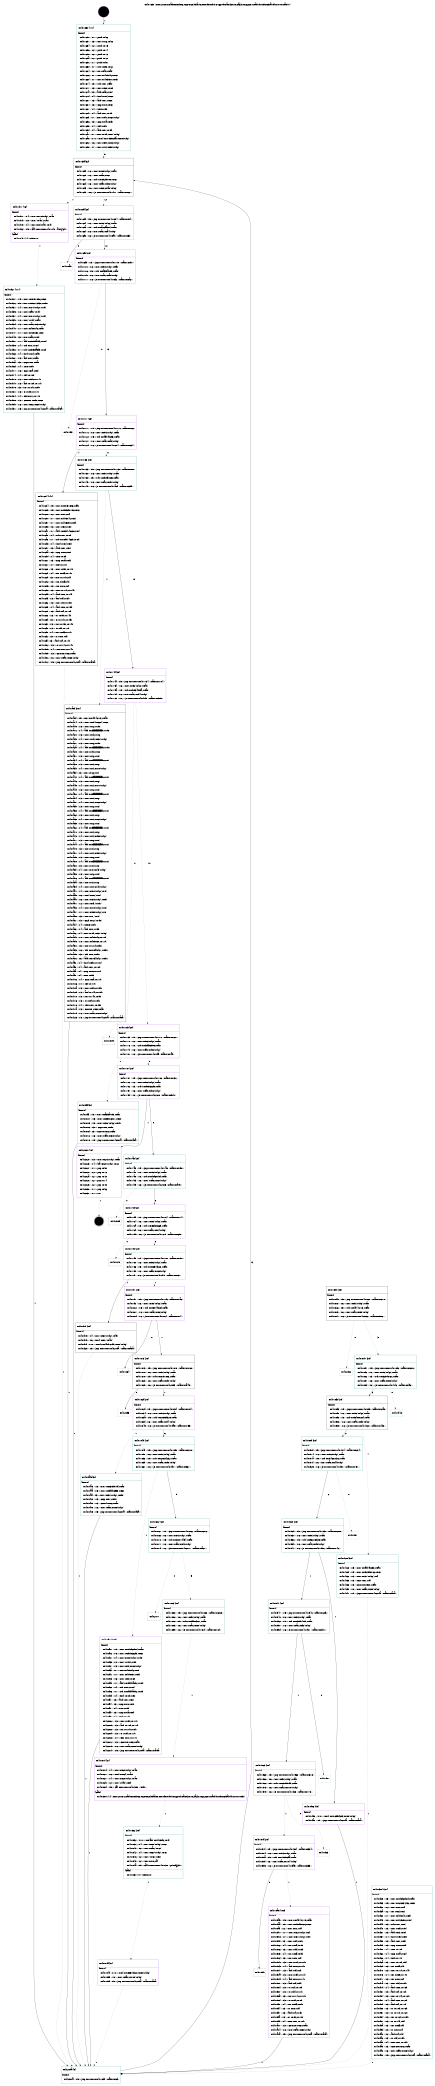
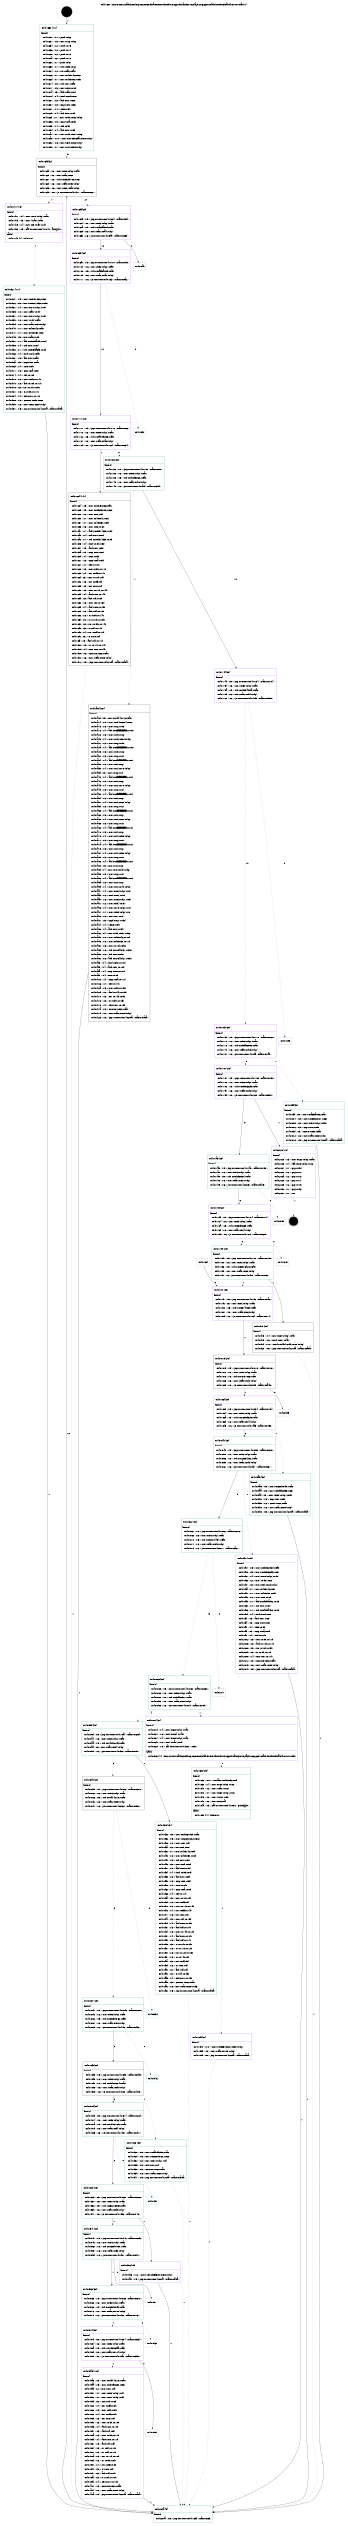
edge "0x4017f7 [28]" -> "0x401e64": reversed
node "0x40189f [28]": added
